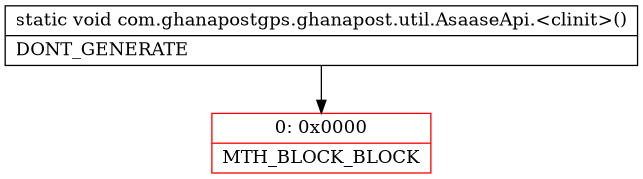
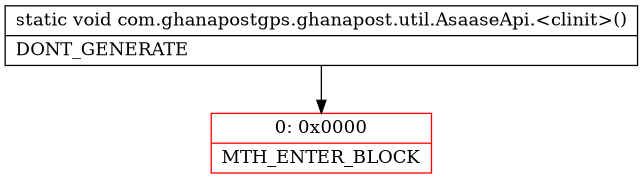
node "0: 0x0000": text "MTH_BLOCK_BLOCK" -> "MTH_ENTER_BLOCK"
